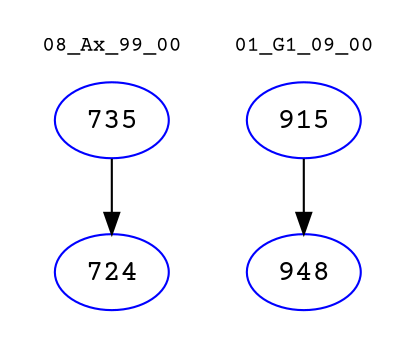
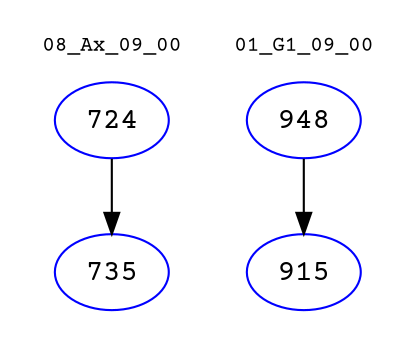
cluster "08_Ax_99_00": label "08_Ax_99_00" -> "08_Ax_09_00"
edge "735" -> "724": reversed
edge "915" -> "948": reversed
